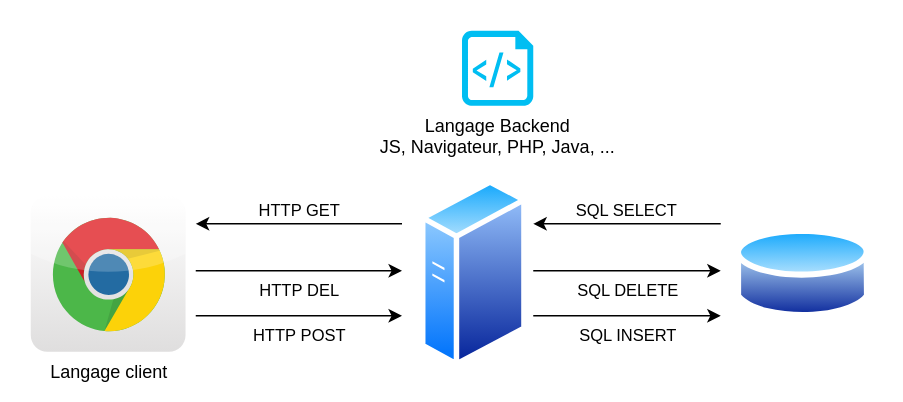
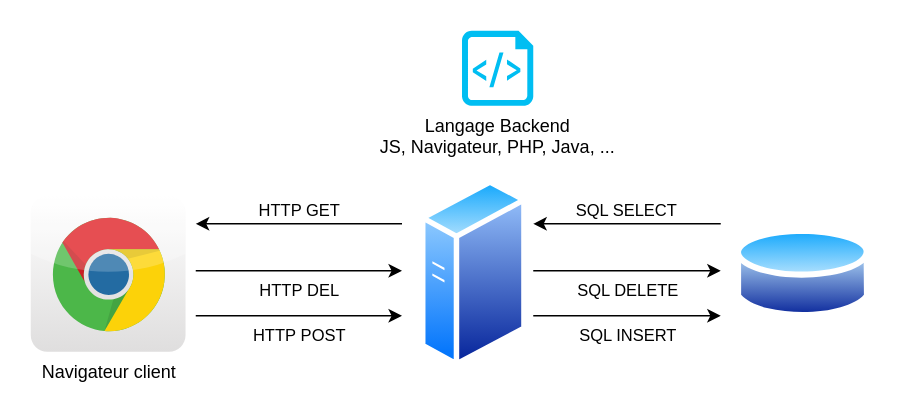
node "Langage client": label "Langage client" -> "Navigateur client"
